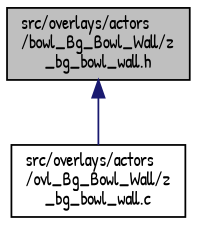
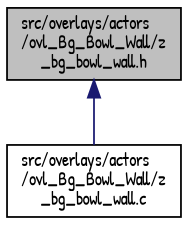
node "src/overlays/actors /bowl_Bg_Bowl_Wall/z _bg_bowl_wall.h": label "src/overlays/actors /bowl_Bg_Bowl_Wall/z _bg_bowl_wall.h" -> "src/overlays/actors /ovl_Bg_Bowl_Wall/z _bg_bowl_wall.h"
